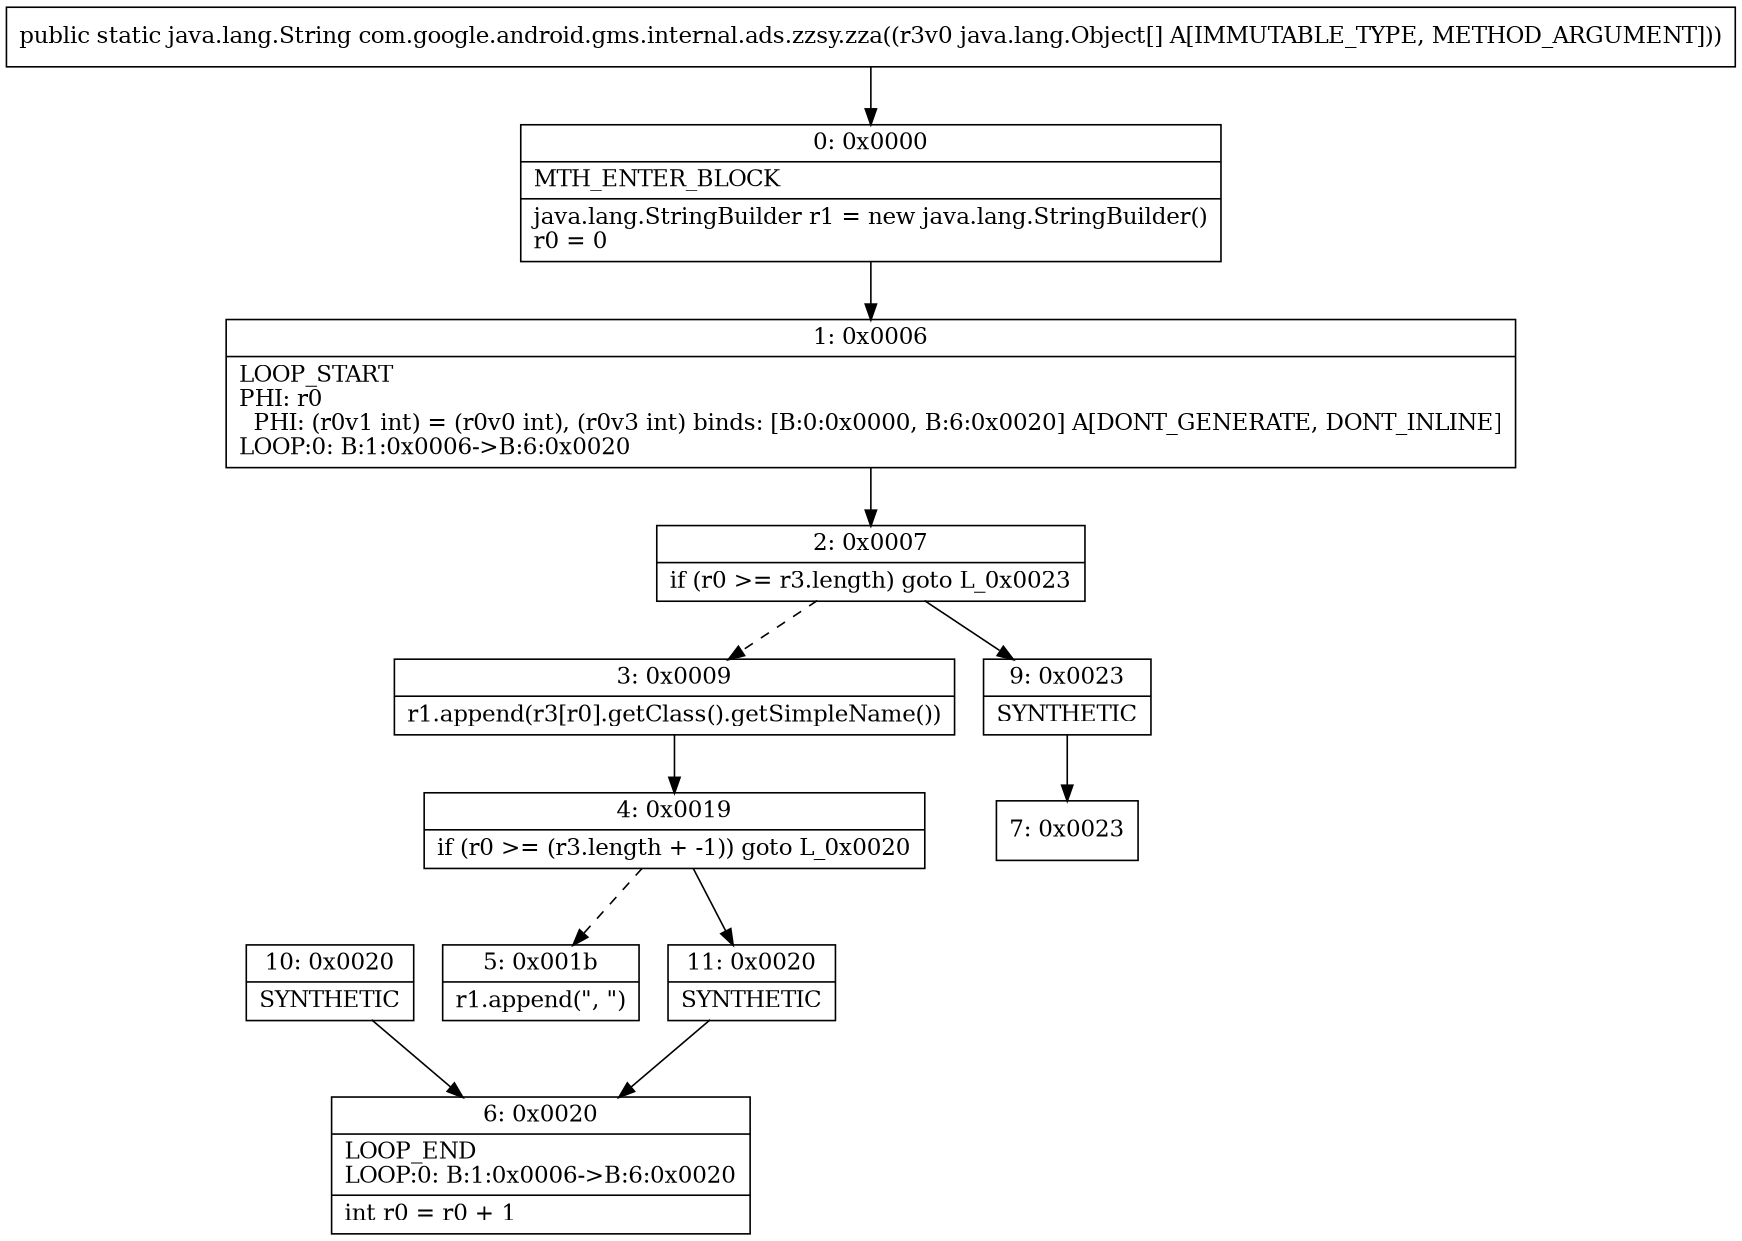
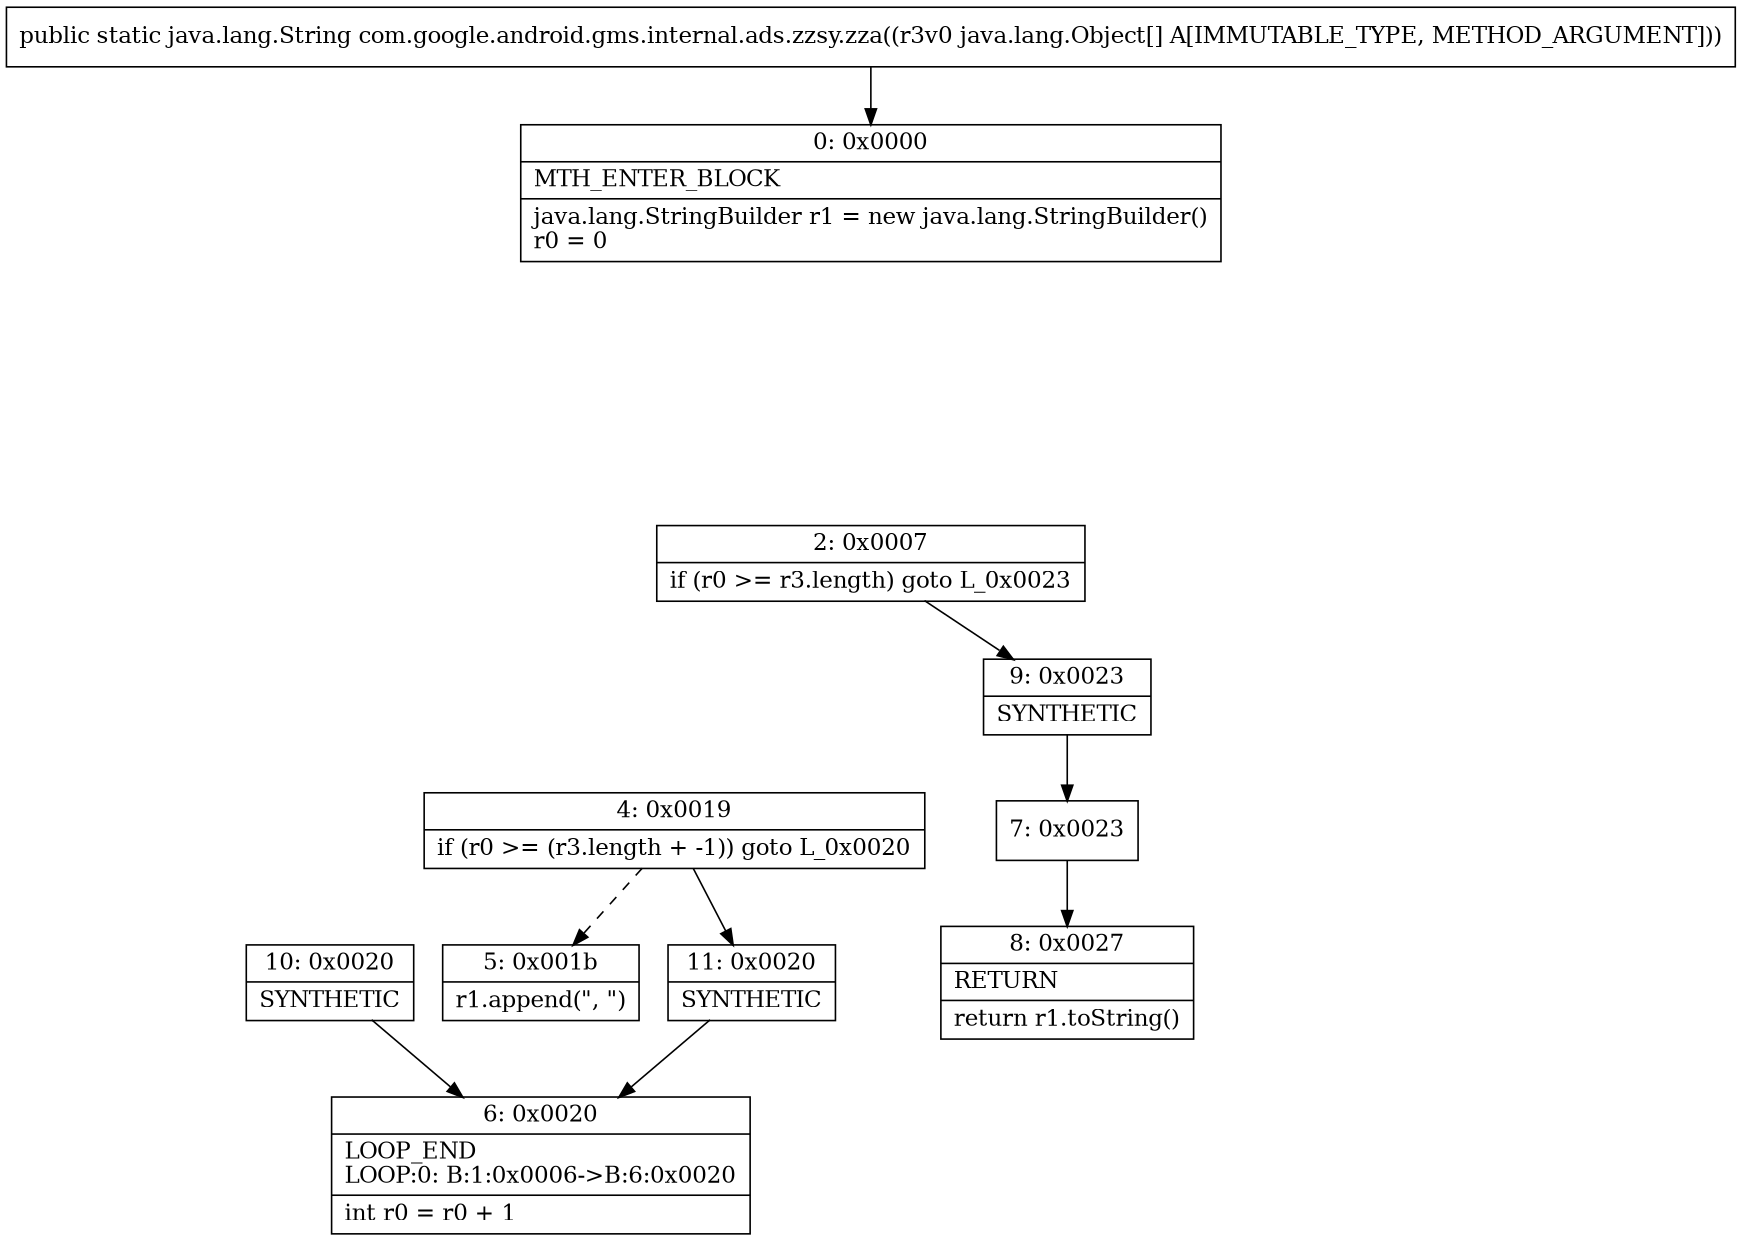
node "1: 0x0006": removed
node "3: 0x0009": removed
node "8: 0x0027": added
